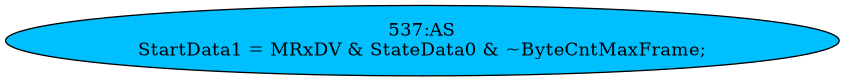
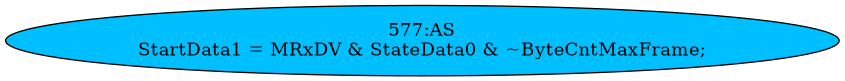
node "537:AS StartData1 = MRxDV & StateData0 & ~ByteCntMaxFrame;": label "537:AS StartData1 = MRxDV & StateData0 & ~ByteCntMaxFrame;" -> "577:AS StartData1 = MRxDV & StateData0 & ~ByteCntMaxFrame;"
